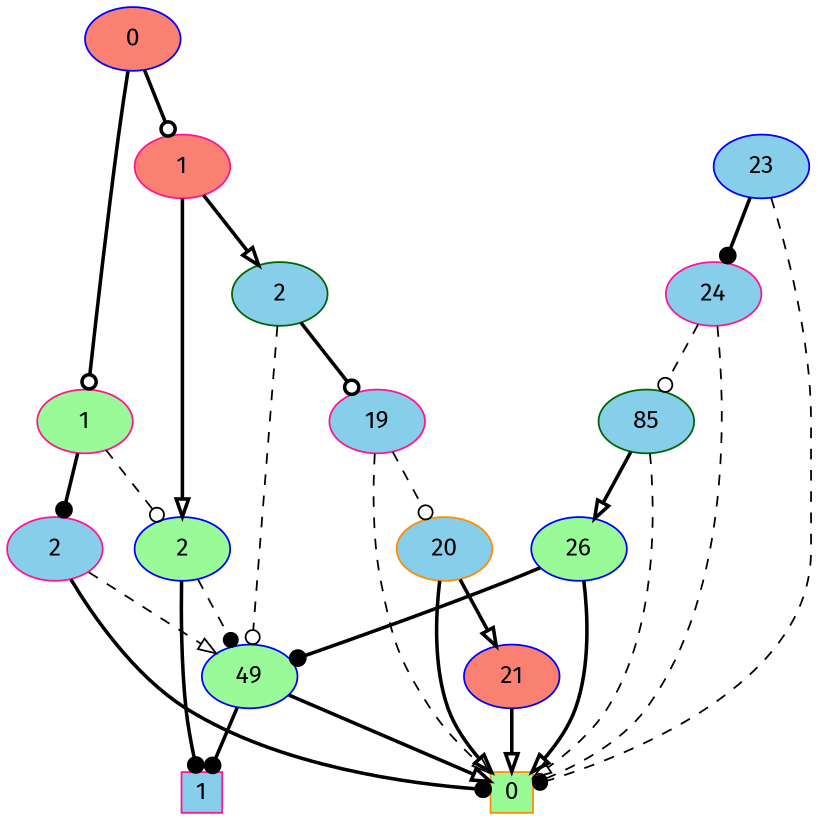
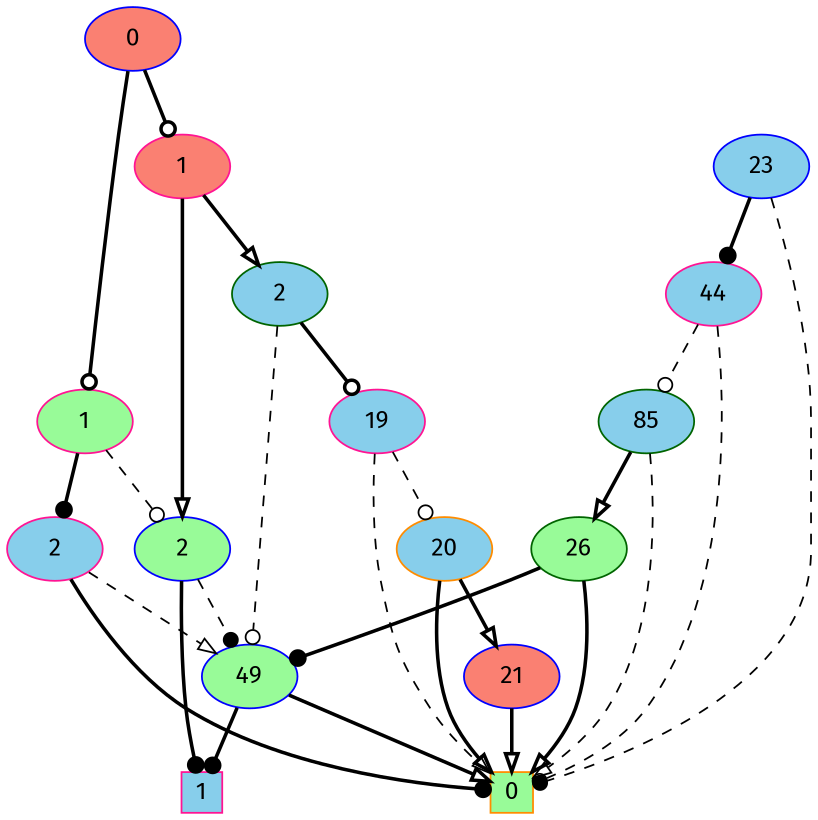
node "24": label "24" -> "44"
node "26": color blue -> darkgreen
